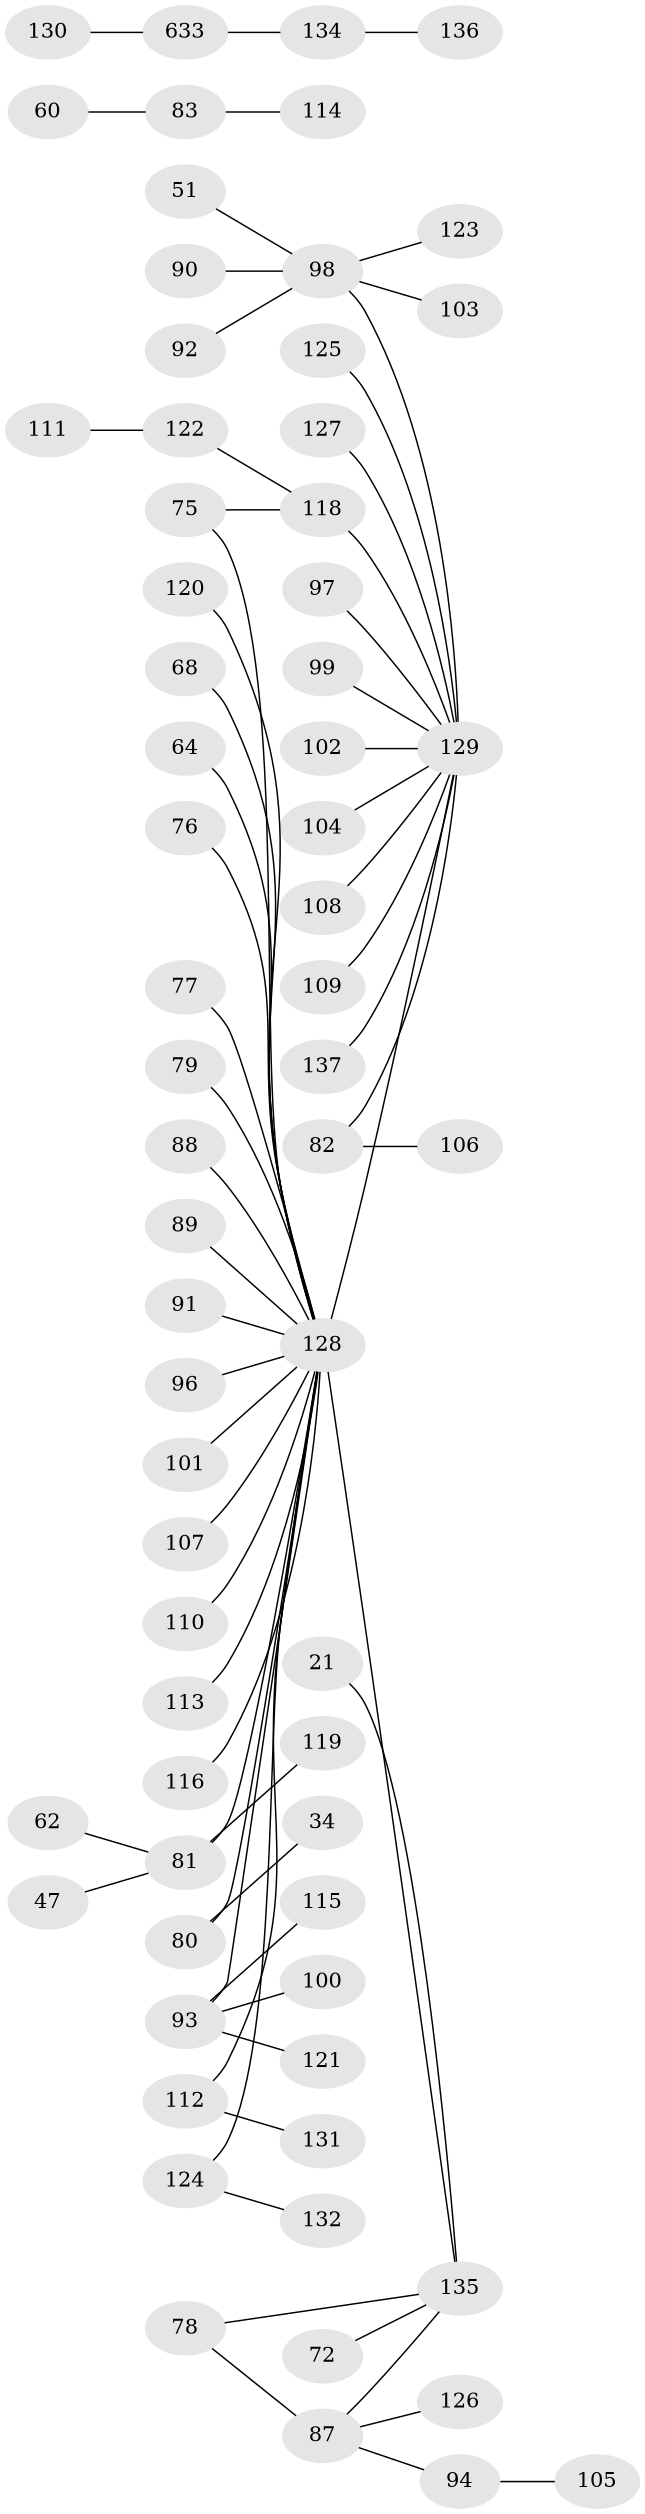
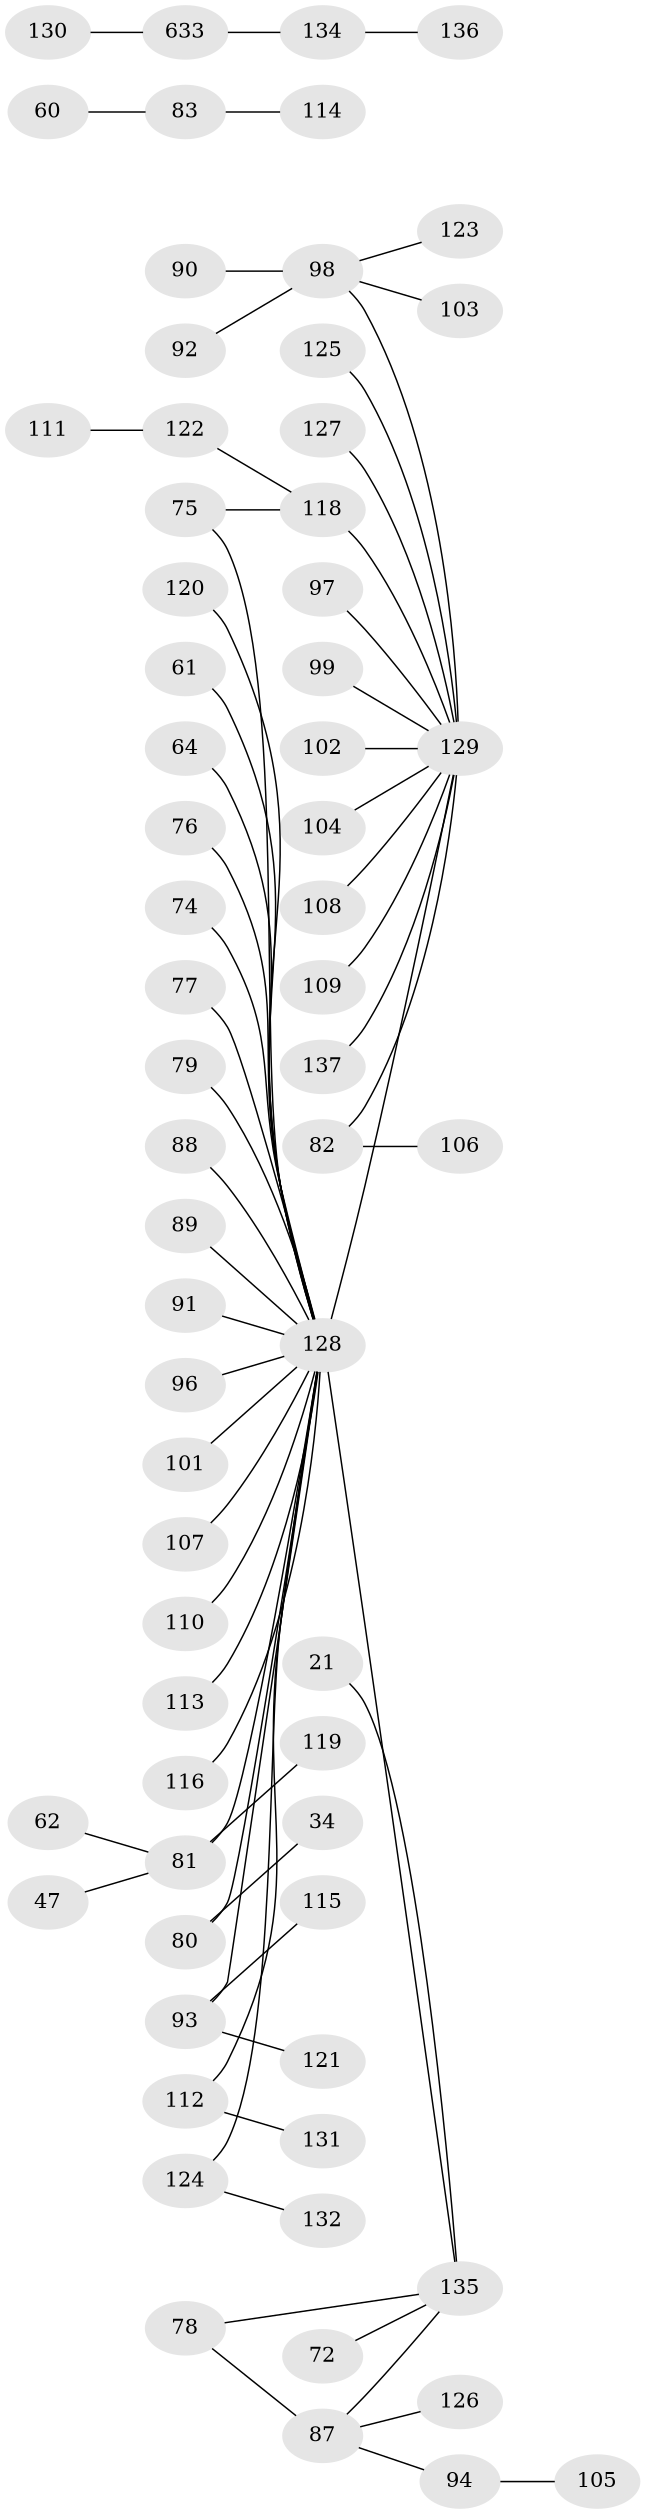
node "51": removed
node "68": label "68" -> "61"
node "74": added
node "100": removed
